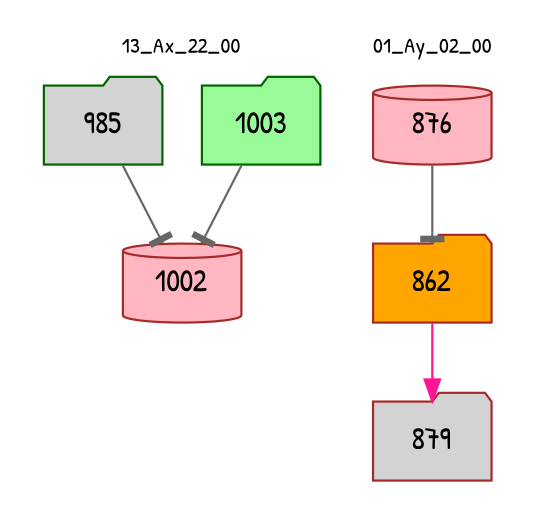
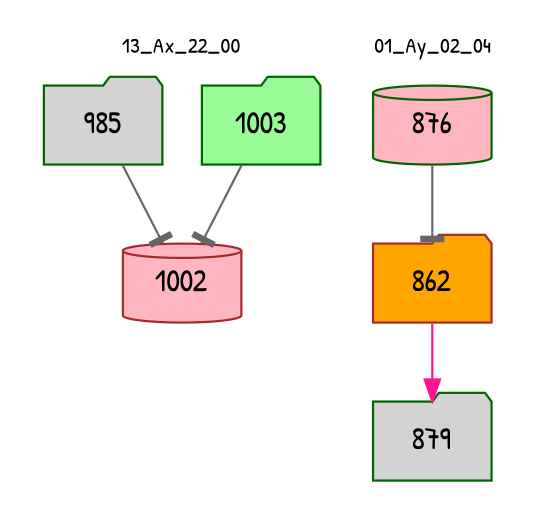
cluster "01_Ay_02_00": label "01_Ay_02_00" -> "01_Ay_02_04"
node "876": color brown -> darkgreen
node "879": color brown -> darkgreen
